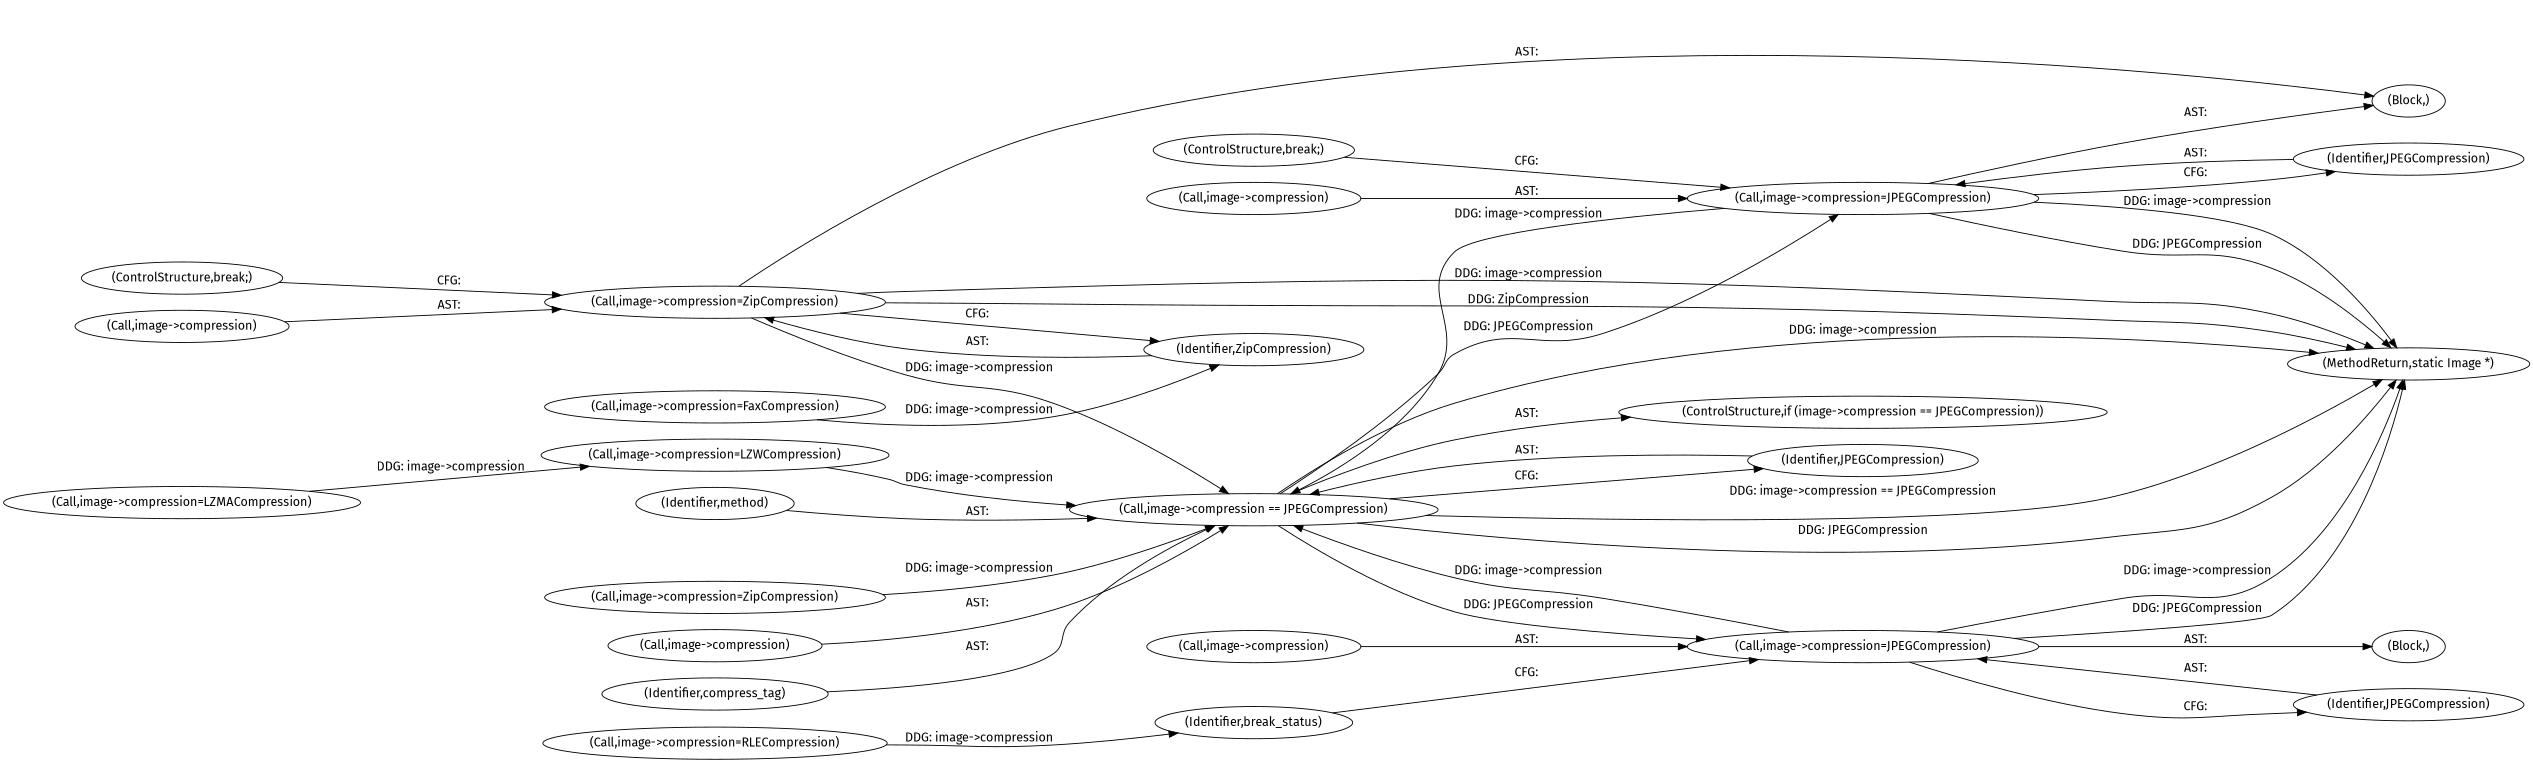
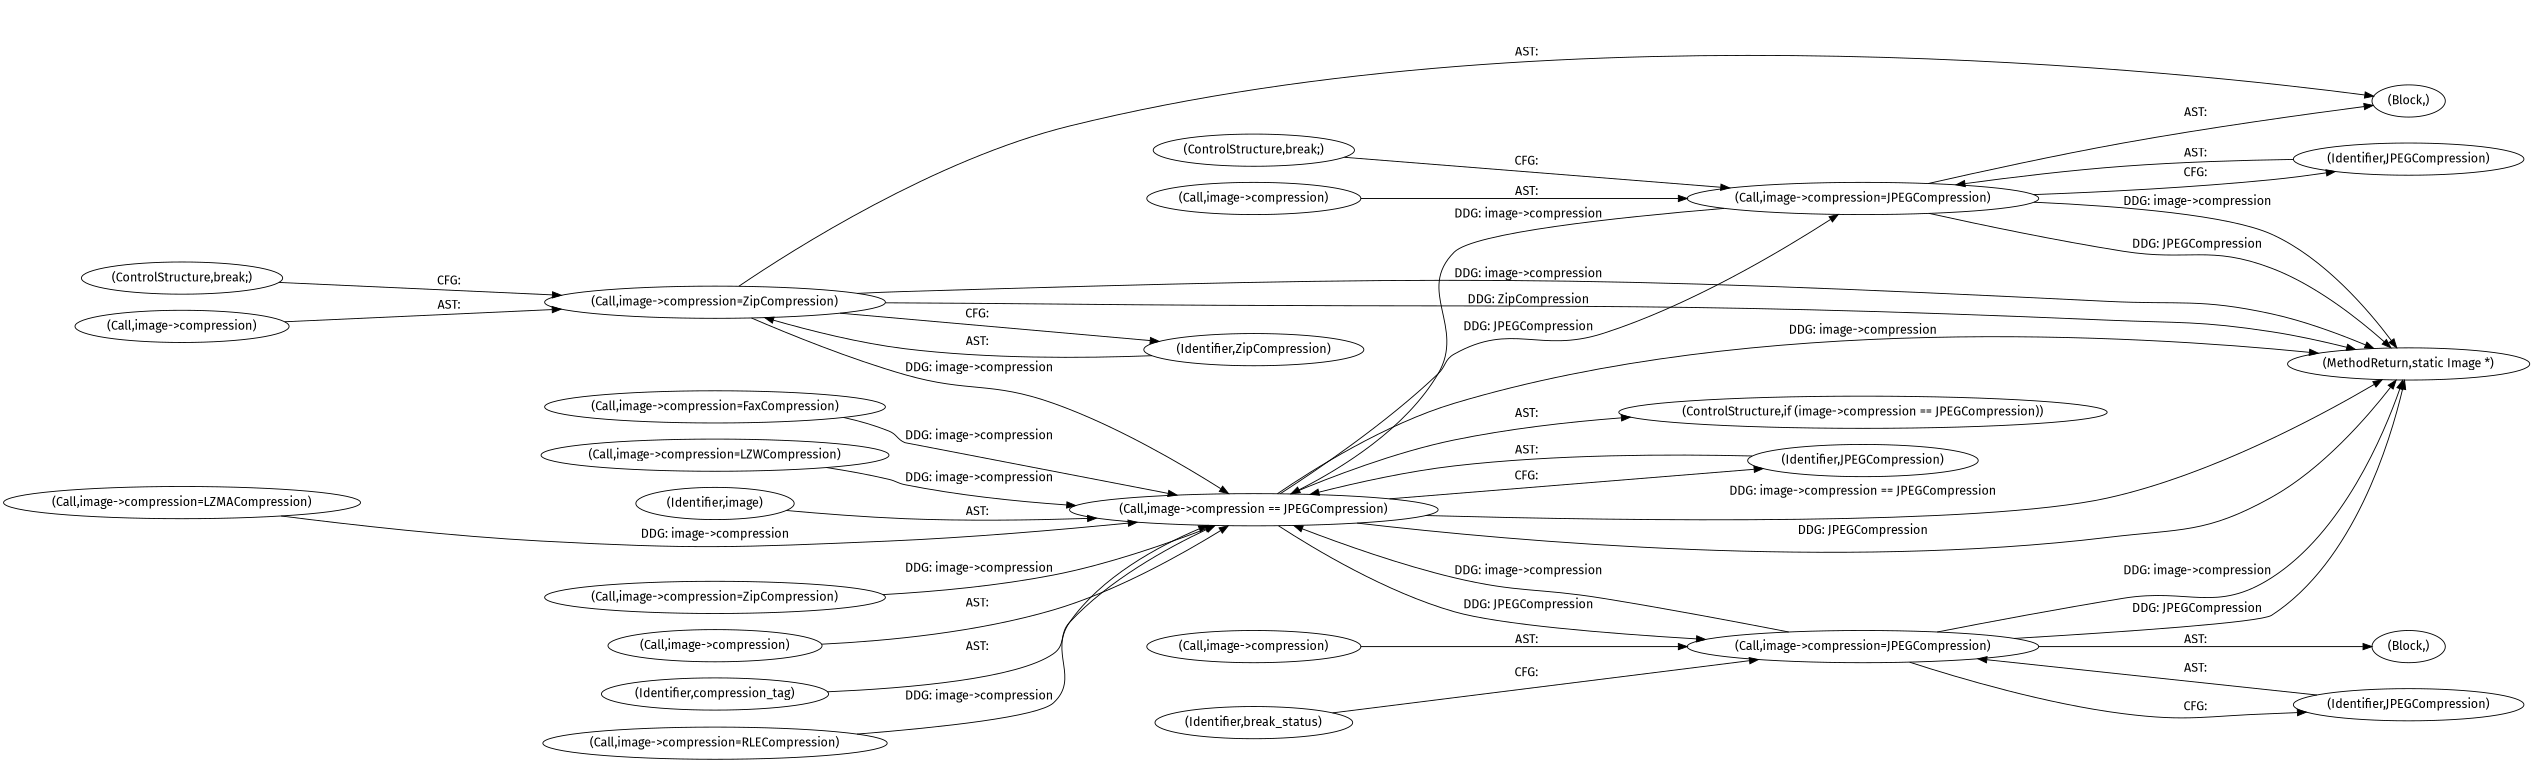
edge "(Call,image->compression=FaxCompression)" -> "(Identifier,ZipCompression)": now "(Call,image->compression=FaxCompression)" -> "(Call,image->compression == JPEGCompression)"
edge "(Call,image->compression=LZMACompression)" -> "(Call,image->compression=LZWCompression)": now "(Call,image->compression=LZMACompression)" -> "(Call,image->compression == JPEGCompression)"
node "(Identifier,method)": label "(Identifier,method)" -> "(Identifier,image)"
node "(Identifier,compress_tag)": label "(Identifier,compress_tag)" -> "(Identifier,compression_tag)"
edge "(Call,image->compression=RLECompression)" -> "(Identifier,break_status)": now "(Call,image->compression=RLECompression)" -> "(Call,image->compression == JPEGCompression)"
